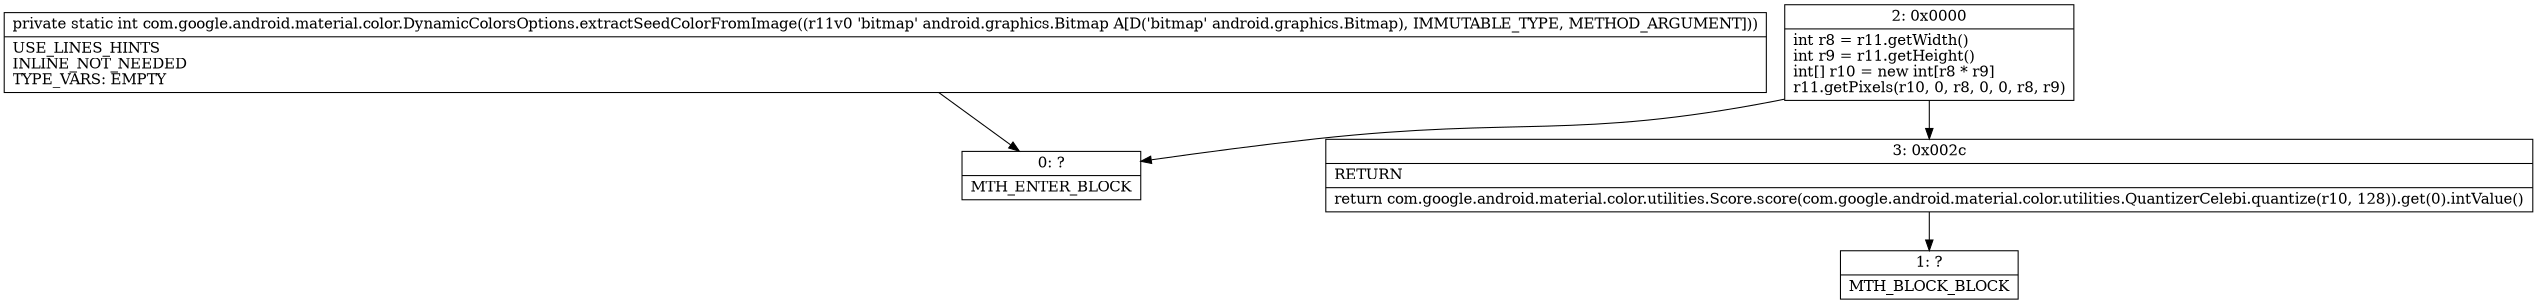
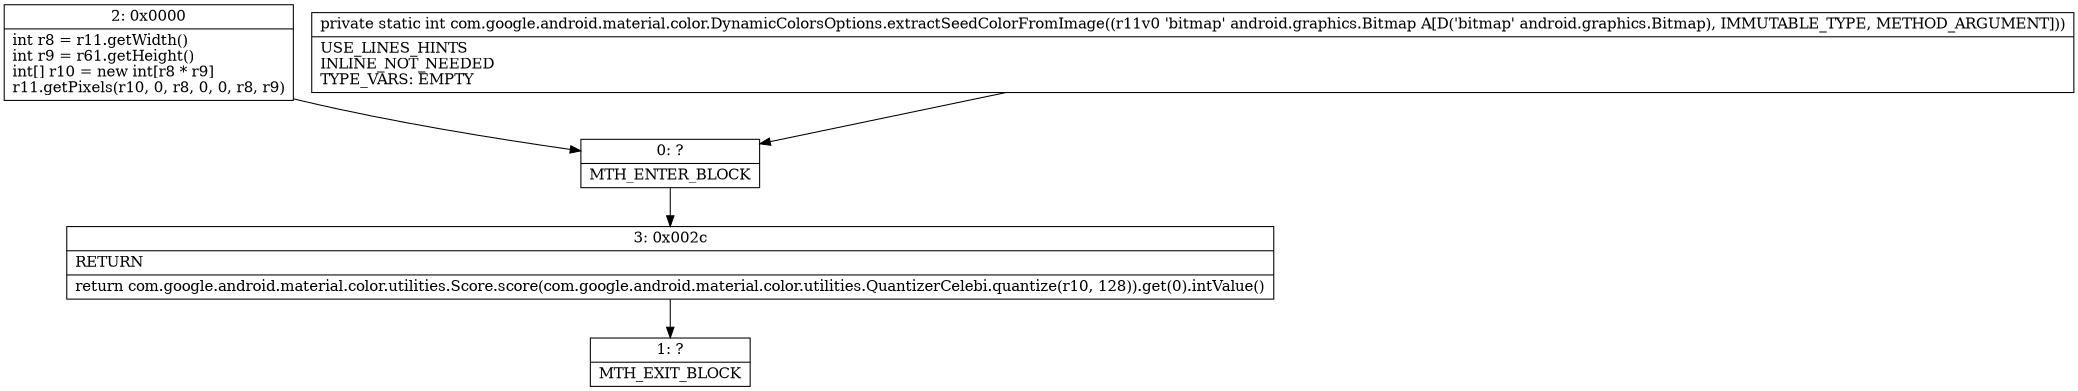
node "2: 0x0000": text "int r9 = r11.getHeight()" -> "int r9 = r61.getHeight()"
edge "2: 0x0000" -> "3: 0x002c": now "0: ?" -> "3: 0x002c"
node "1: ?": text "MTH_BLOCK_BLOCK" -> "MTH_EXIT_BLOCK"
